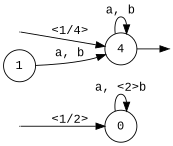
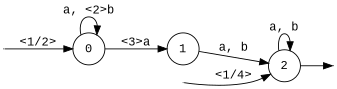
node "4": label "4" -> "2"
edge "0" -> "1": added, label "<3>a"
